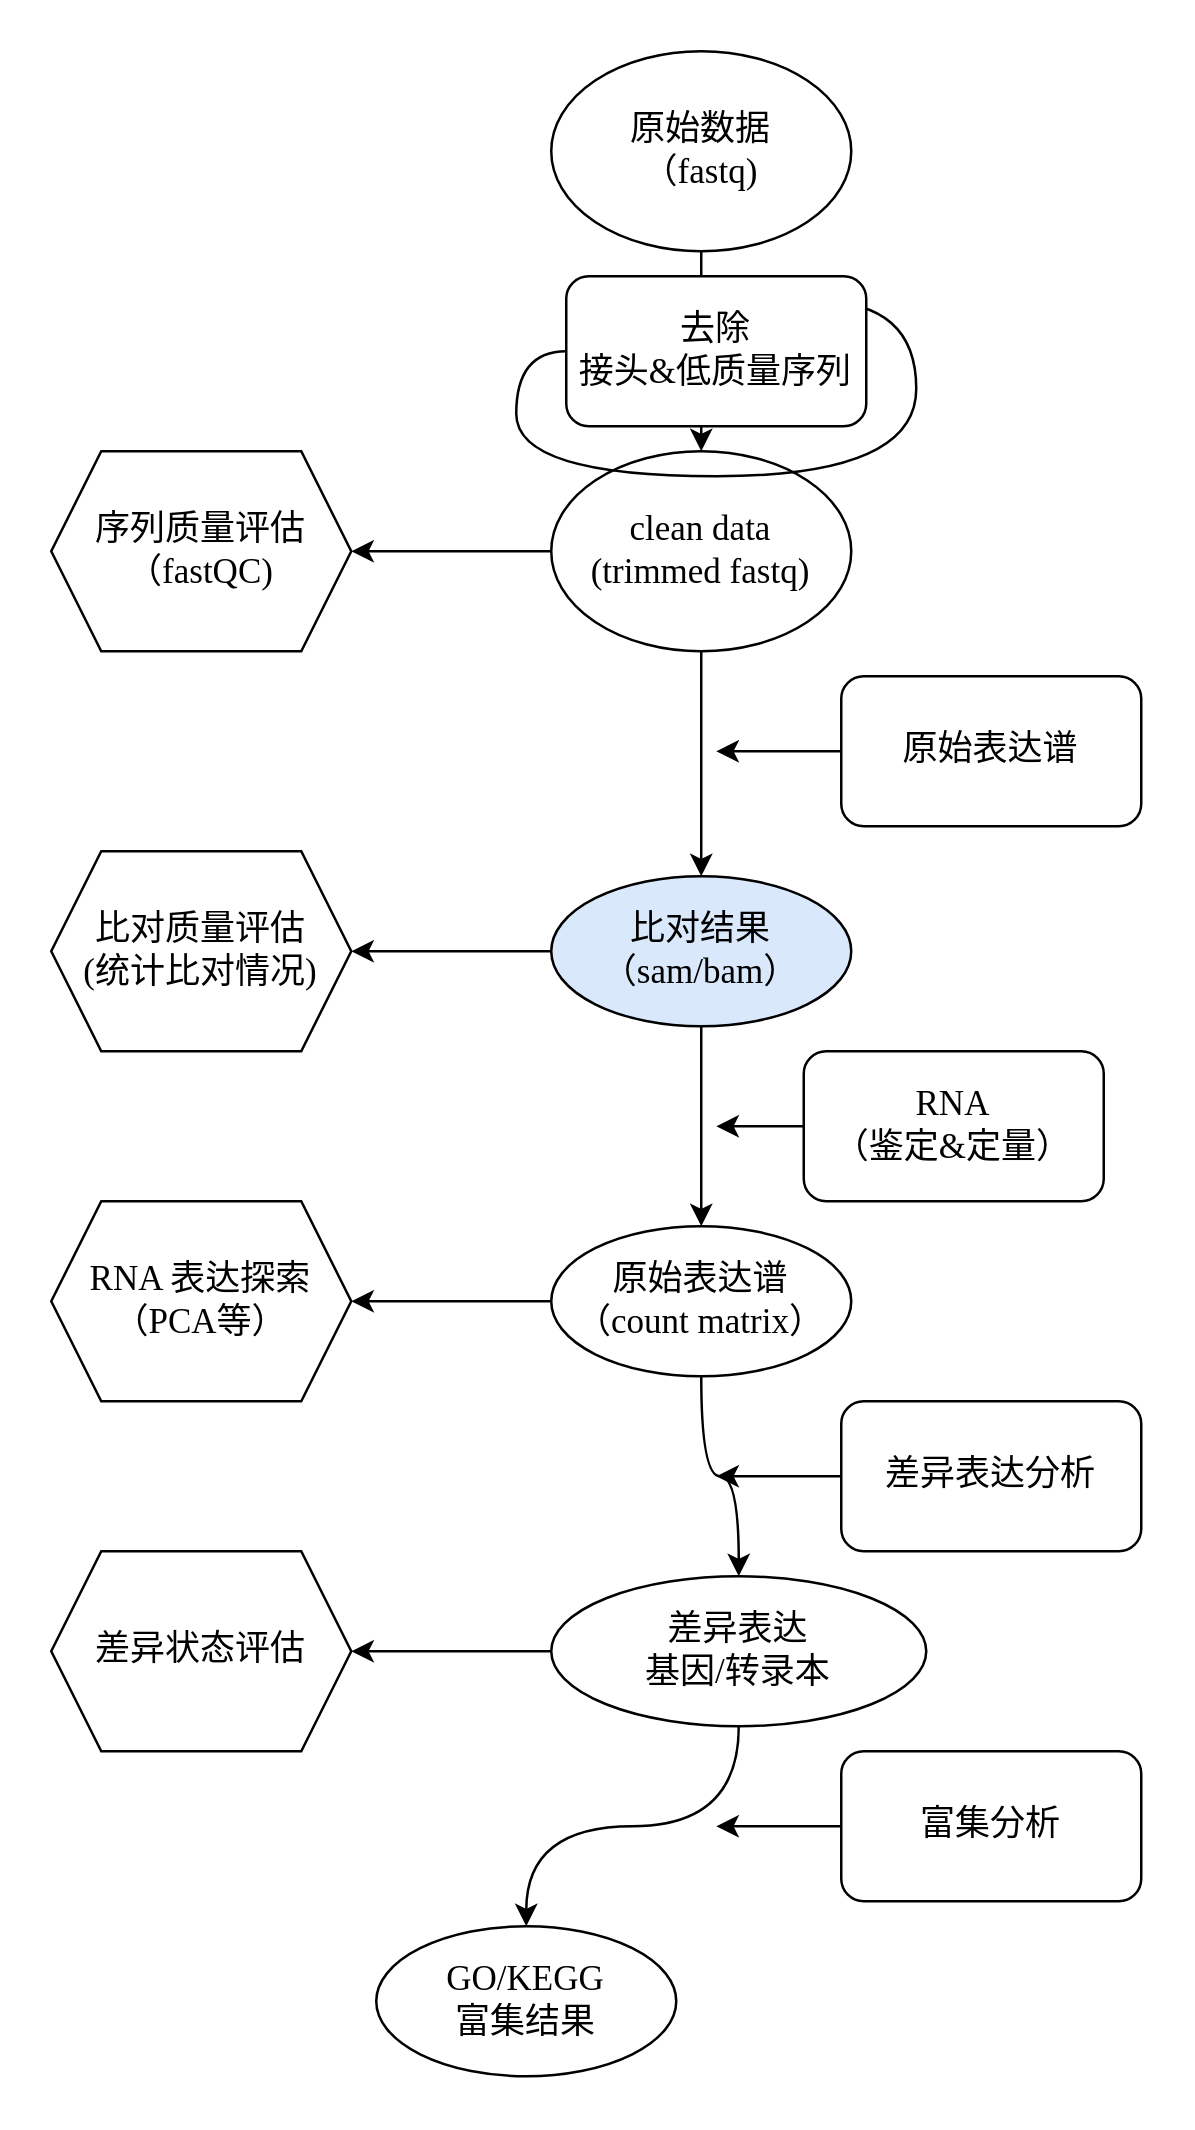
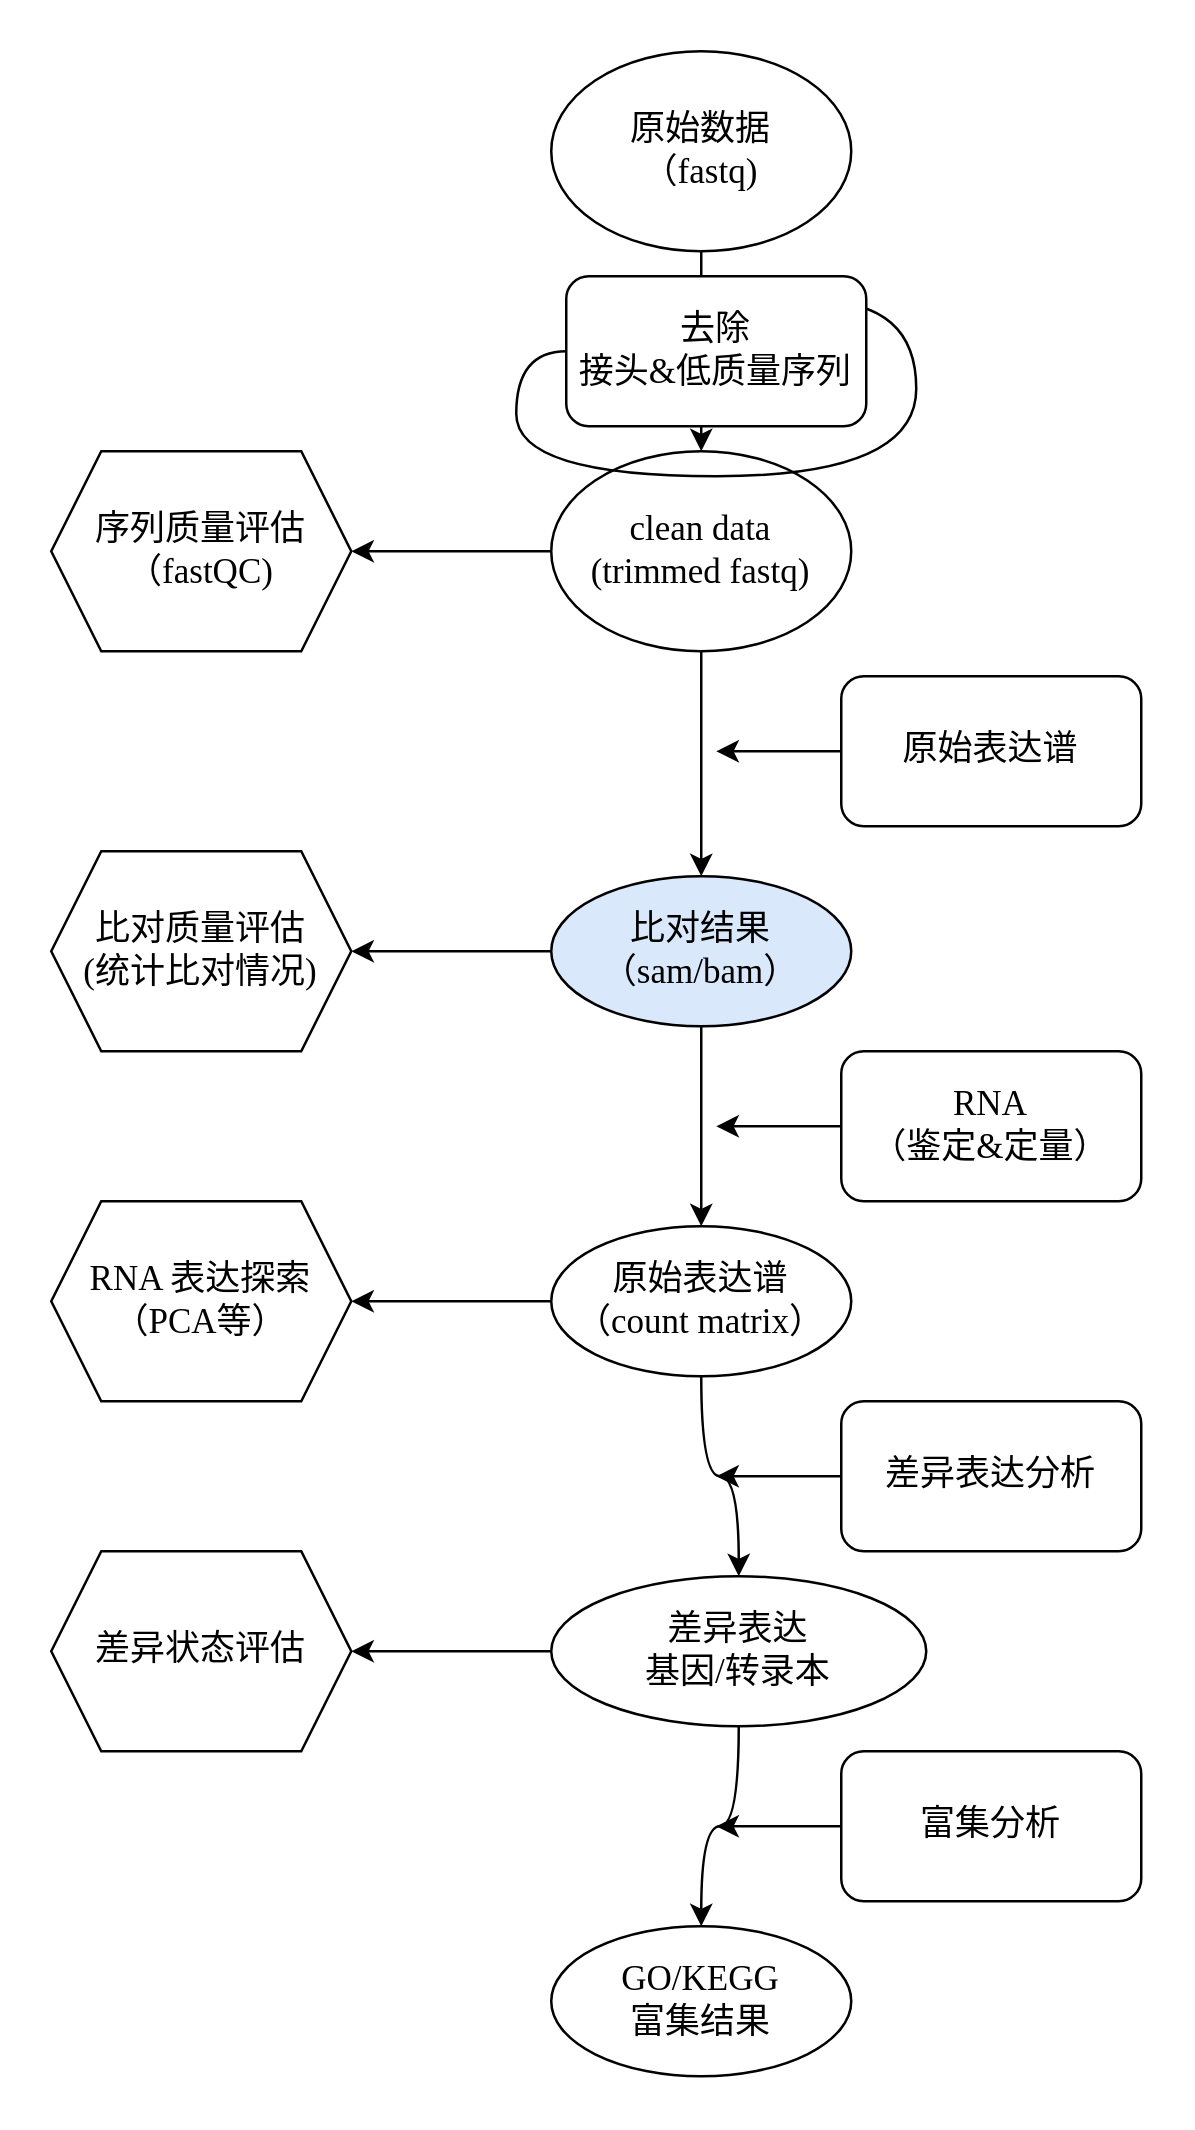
node "RNA（鉴定&定量）": moved (954, 1126) -> (991, 1126)
node "GO/KEGG富集结果": moved (526, 2001) -> (701, 2001)
